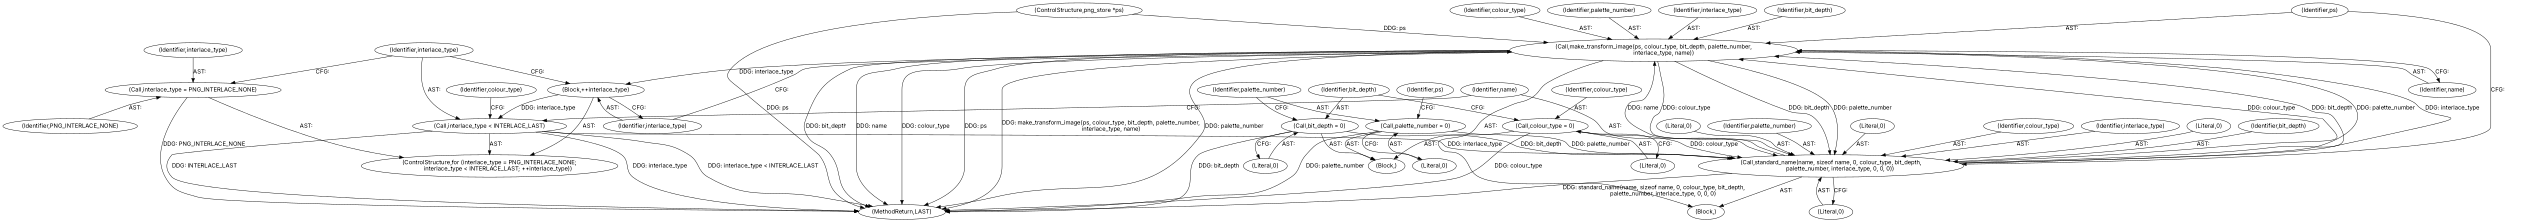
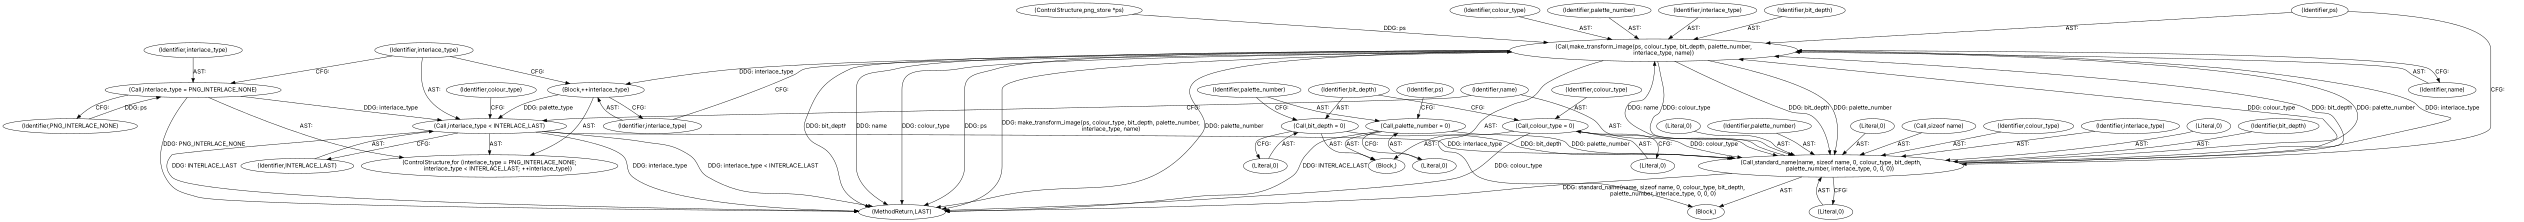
edge "(ControlStructure,png_store *ps)" -> "(MethodReturn,LAST)": removed, label "DDG: ps"
edge "(Call,interlace_type = PNG_INTERLACE_NONE)" -> "(Identifier,PNG_INTERLACE_NONE)": added, label "CFG:"
edge "(Identifier,PNG_INTERLACE_NONE)" -> "(Call,interlace_type = PNG_INTERLACE_NONE)": label "AST: " -> "DDG: ps"
edge "(Call,interlace_type = PNG_INTERLACE_NONE)" -> "(Call,interlace_type < INTERLACE_LAST)": added, label "DDG: interlace_type"
edge "(Block,++interlace_type)" -> "(Call,interlace_type < INTERLACE_LAST)": label "DDG: interlace_type" -> "DDG: palette_type"
node "(Call,sizeof name)": added
node "(Identifier,INTERLACE_LAST)": added
edge "(Call,palette_number = 0)" -> "(MethodReturn,LAST)": label "DDG: palette_number" -> "DDG: INTERLACE_LAST"
edge "(Call,bit_depth = 0)" -> "(MethodReturn,LAST)": removed, label "DDG: bit_depth"
